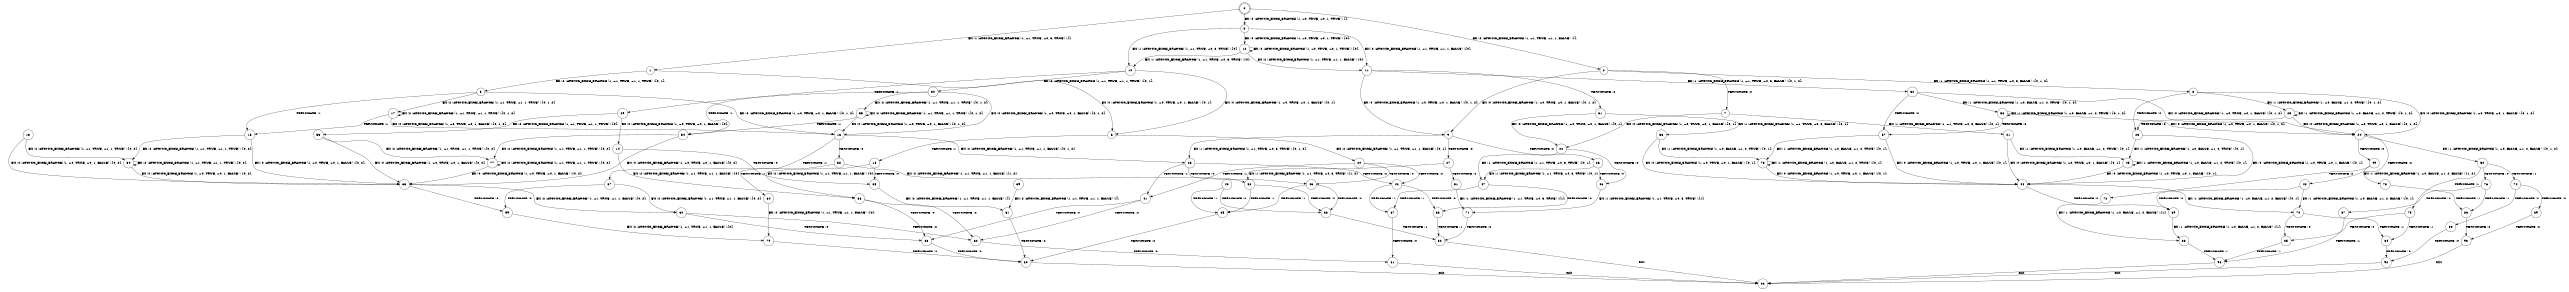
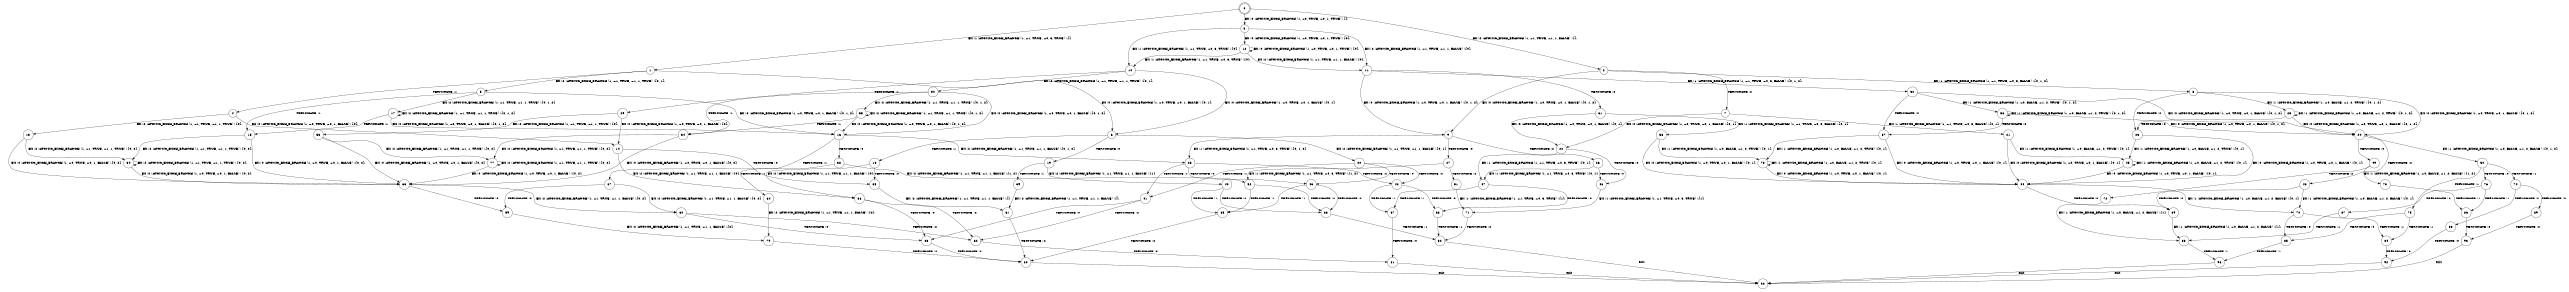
node "4": added
node "19": added
edge "87" -> "96": now "87" -> "83"
